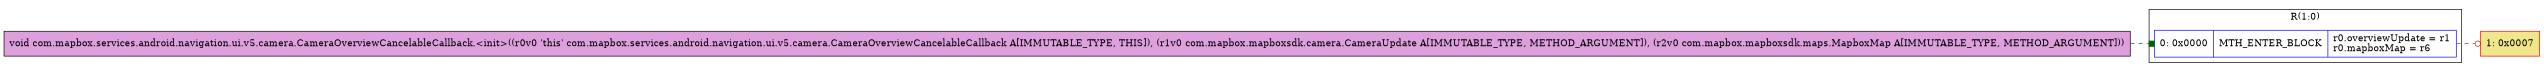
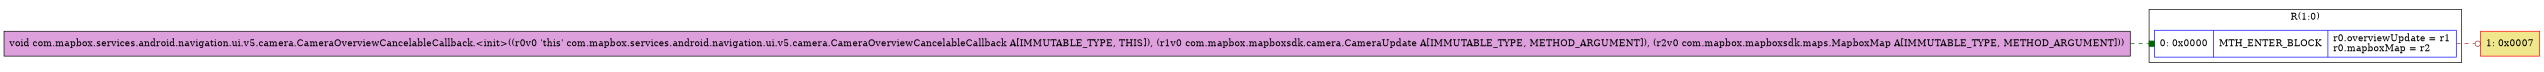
node "0: 0x0000": text "r0.mapboxMap = r6" -> "r0.mapboxMap = r2"
